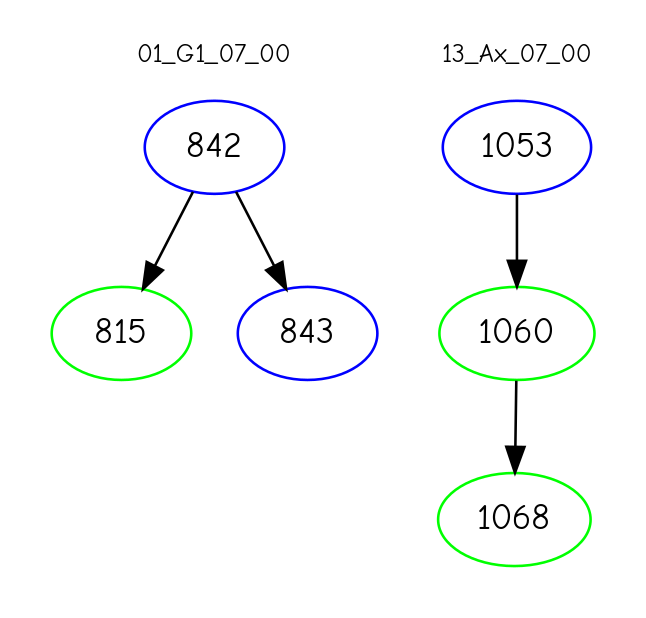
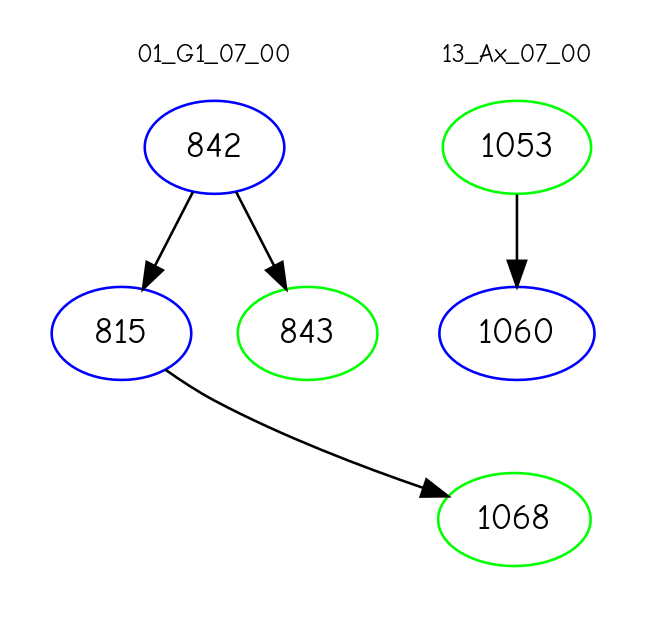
node "1053": color blue -> green
node "815": color green -> blue
node "843": color blue -> green
node "1060": color green -> blue
edge "1060" -> "1068": now "815" -> "1068"
